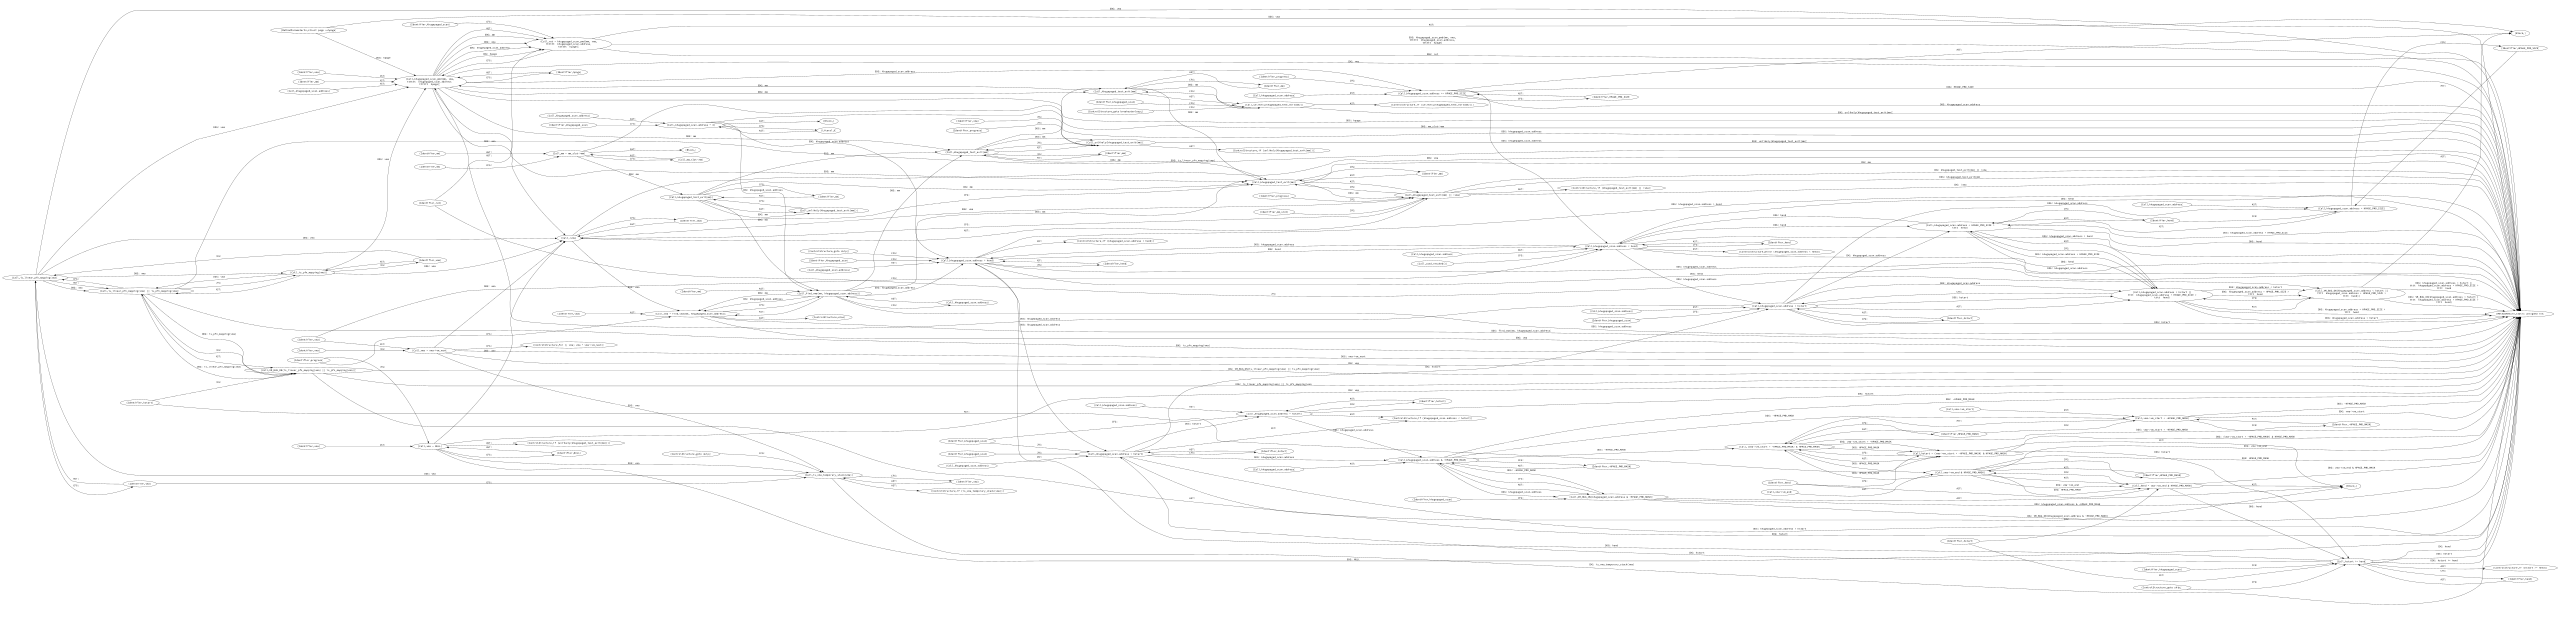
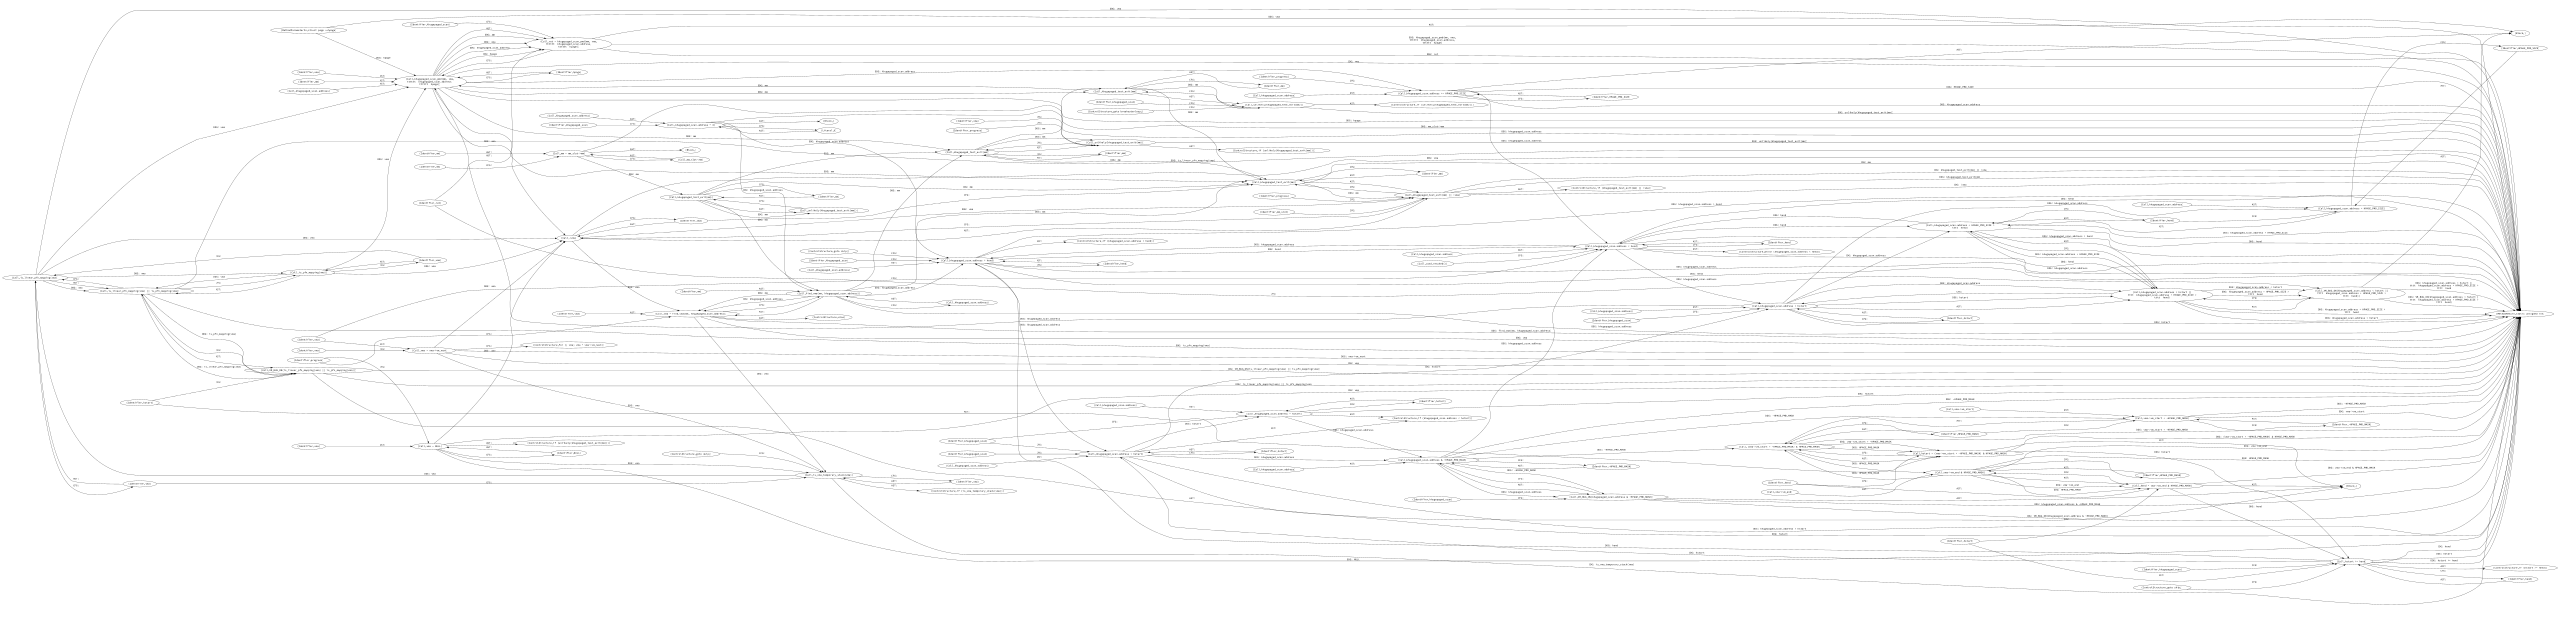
edge "(Call,khugepaged_scan.address & ~HPAGE_PMD_MASK)" -> "(Call,khugepaged_scan.address < hend)": added, label "DDG: khugepaged_scan.address"
edge "(Call,vma = find_vma(mm, khugepaged_scan.address))" -> "(Call,is_vma_temporary_stack(vma))": added, label "DDG: vma"
